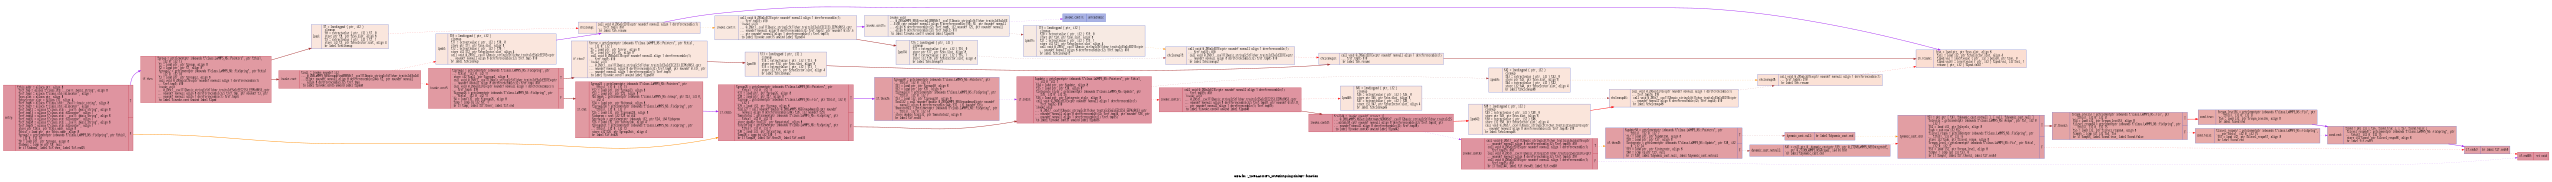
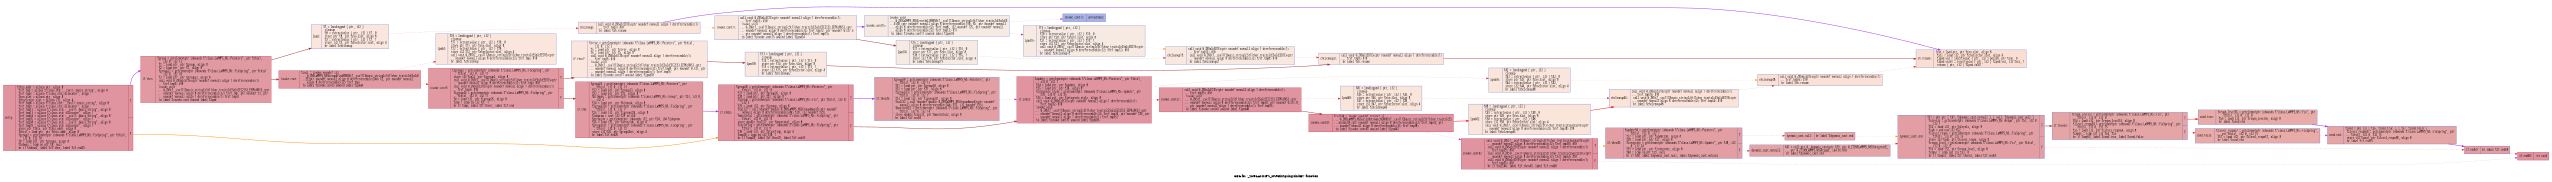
edge "lpad4:" -> "ehcleanup:": removed
node "lpad16:": text "store ptr %20, ptr %exn.slot, align 8" -> "store ptr %20, ptr %store.slot, align 8"
